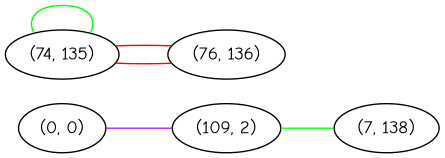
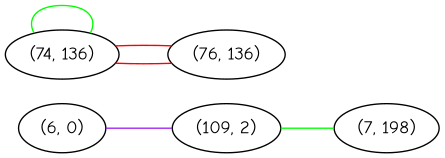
node "(74, 135)": label "(74, 135)" -> "(74, 136)"
node "(0, 0)": label "(0, 0)" -> "(6, 0)"
node "(7, 138)": label "(7, 138)" -> "(7, 198)"
